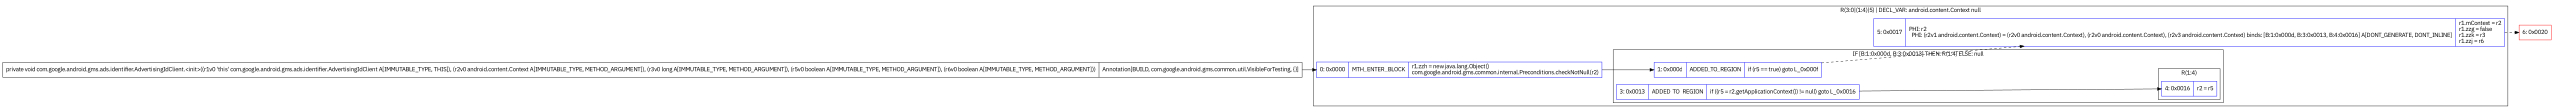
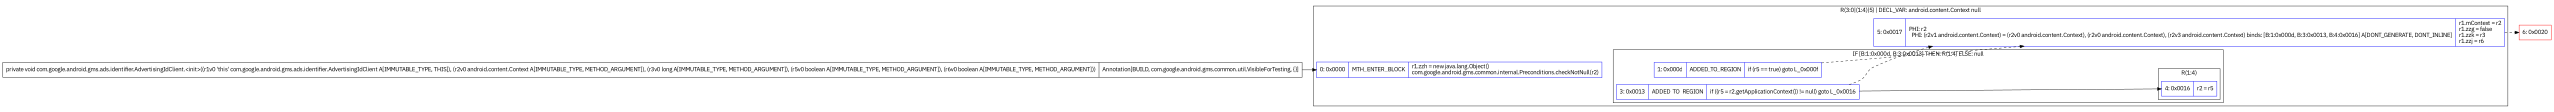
edge "3: 0x0013" -> "5: 0x0017": added
edge "0: 0x0000" -> "1: 0x000d": removed
